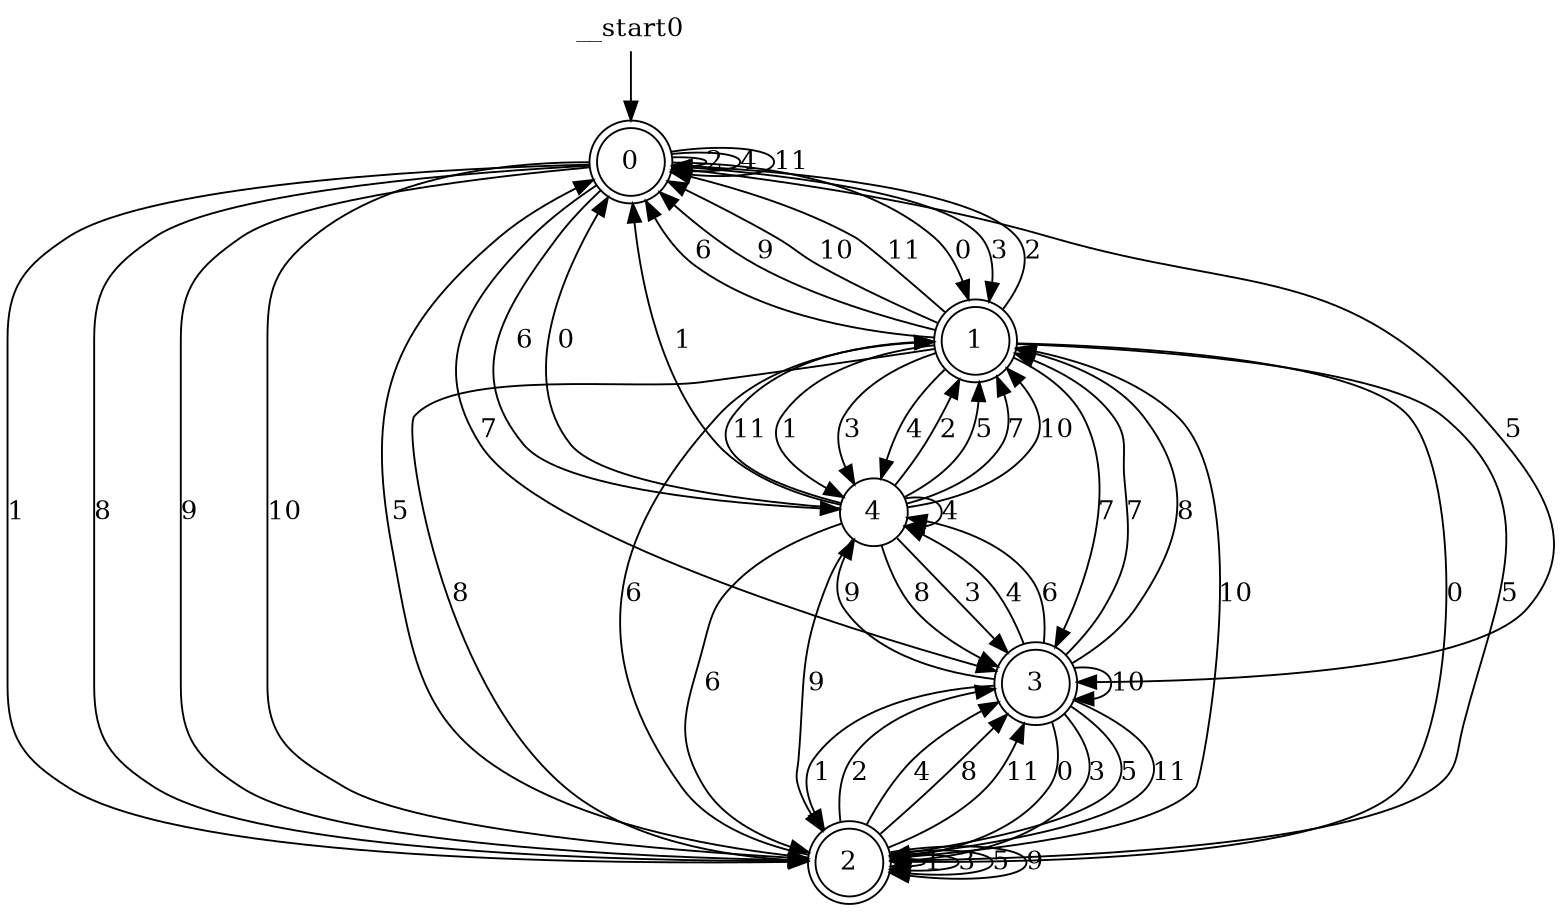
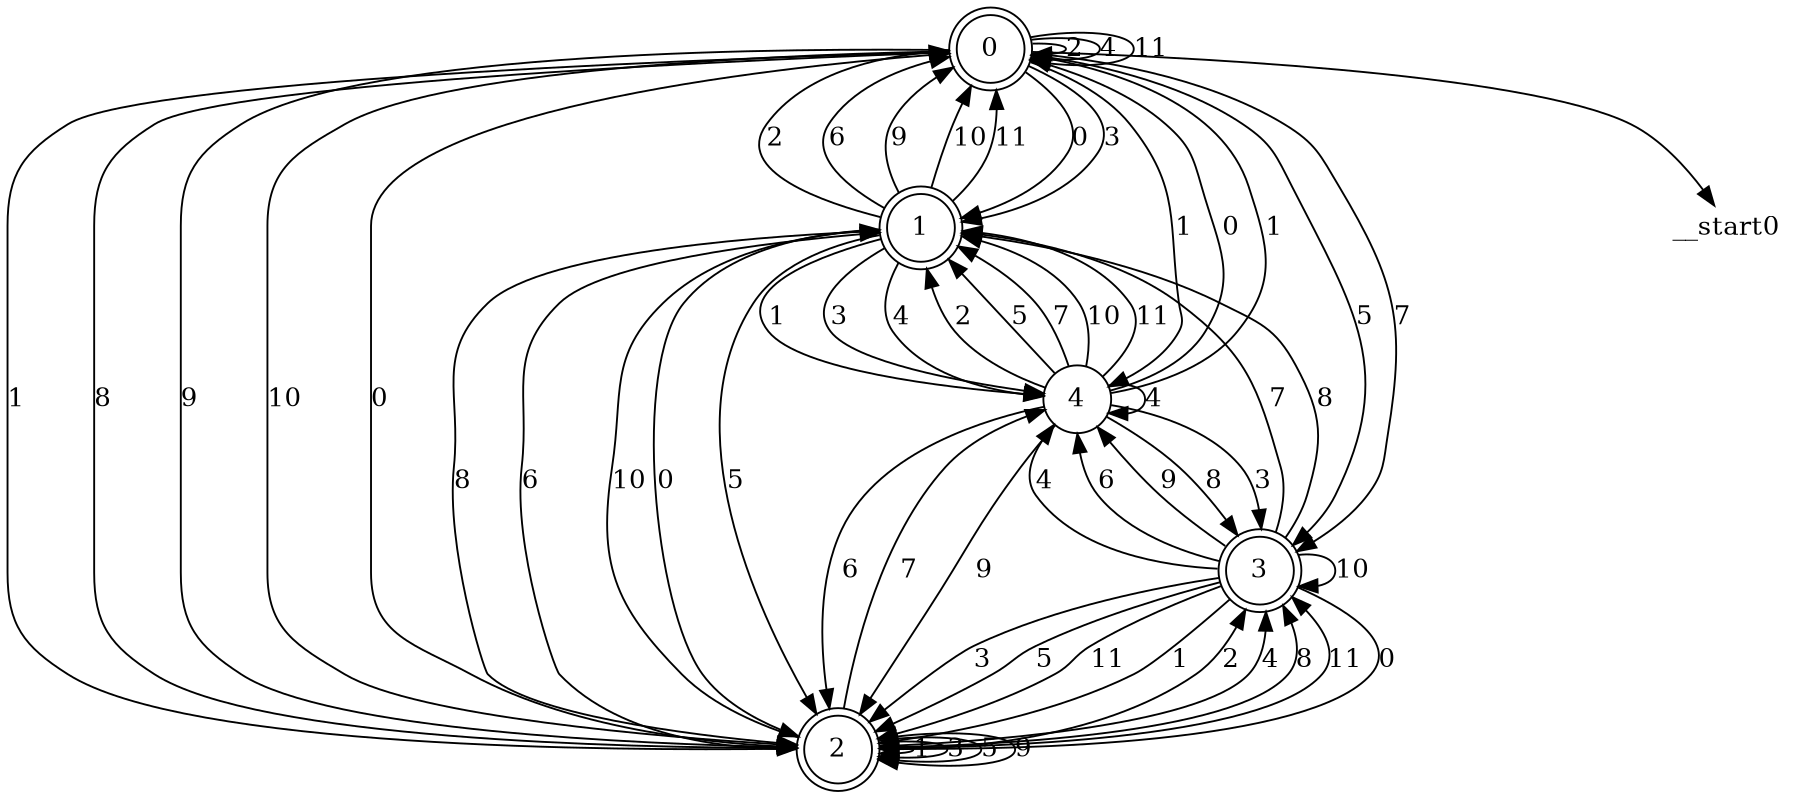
edge "__start0" -> "0": reversed
edge "0" -> "4": label "6" -> "1"
edge "1" -> "3": removed, label "7"
edge "2" -> "0": label "5" -> "0"
edge "2" -> "4": added, label "7"
